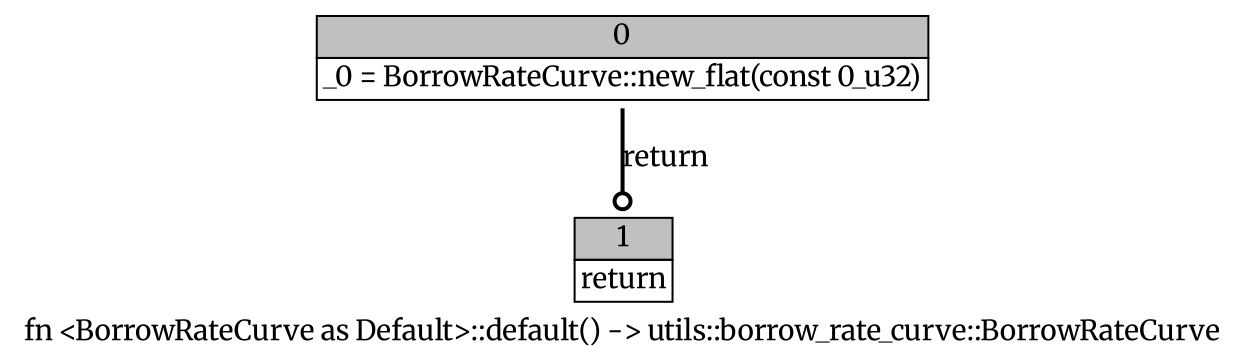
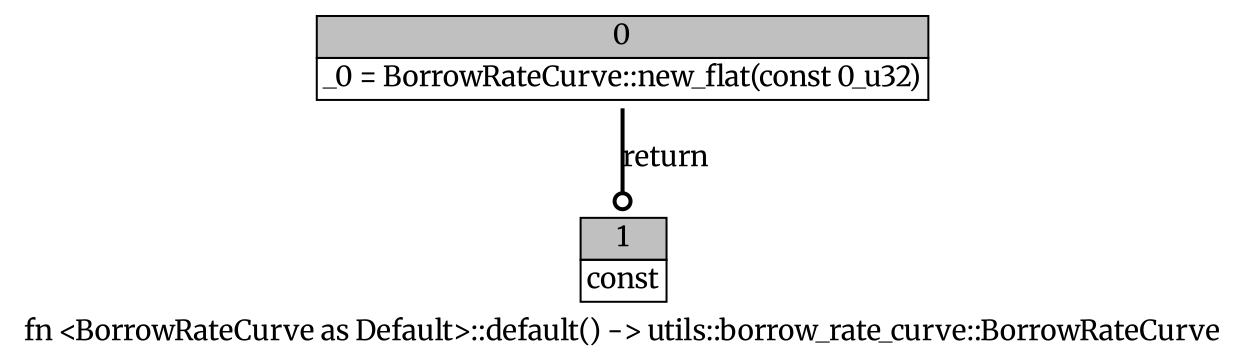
node "1": text "return" -> "const"
